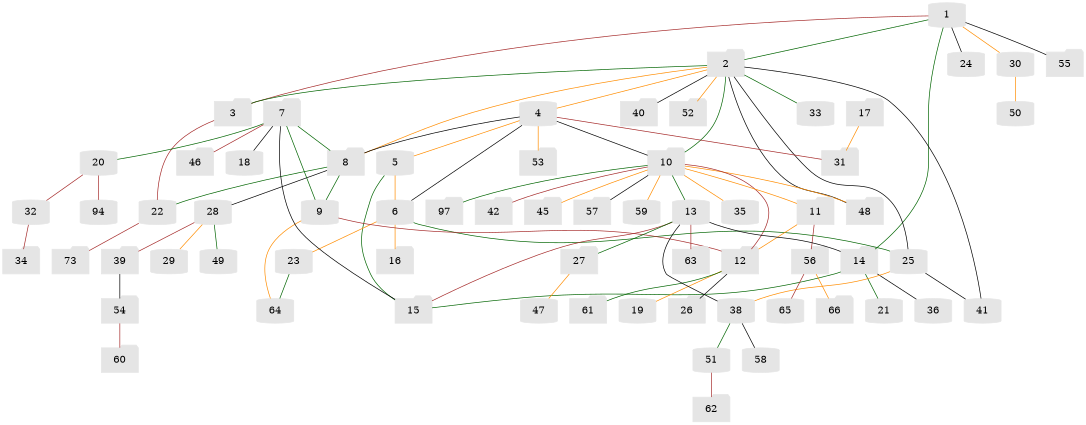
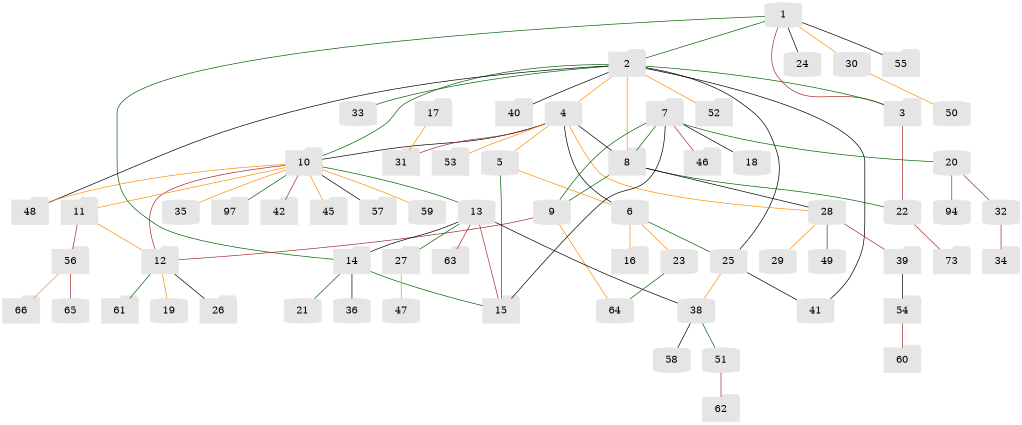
edge "4" -- "28": added
